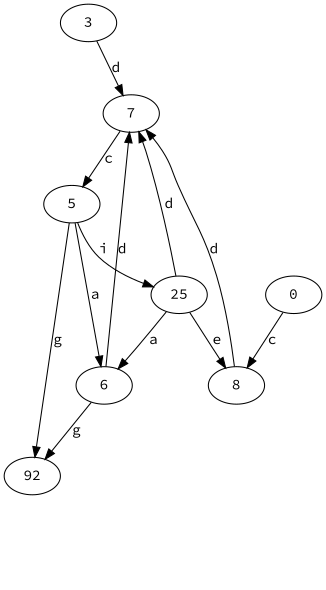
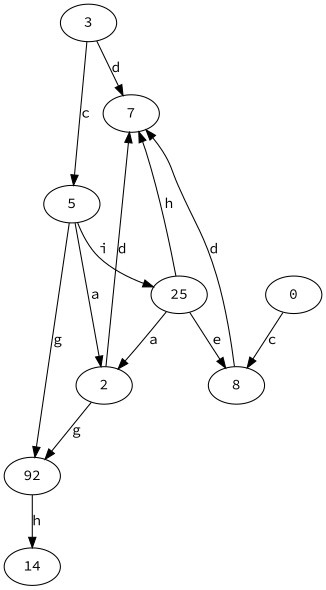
edge "7" -> "5": now "3" -> "5"
edge "25" -> "7": label "d" -> "h"
node "6": label "6" -> "2"
node "14": added
